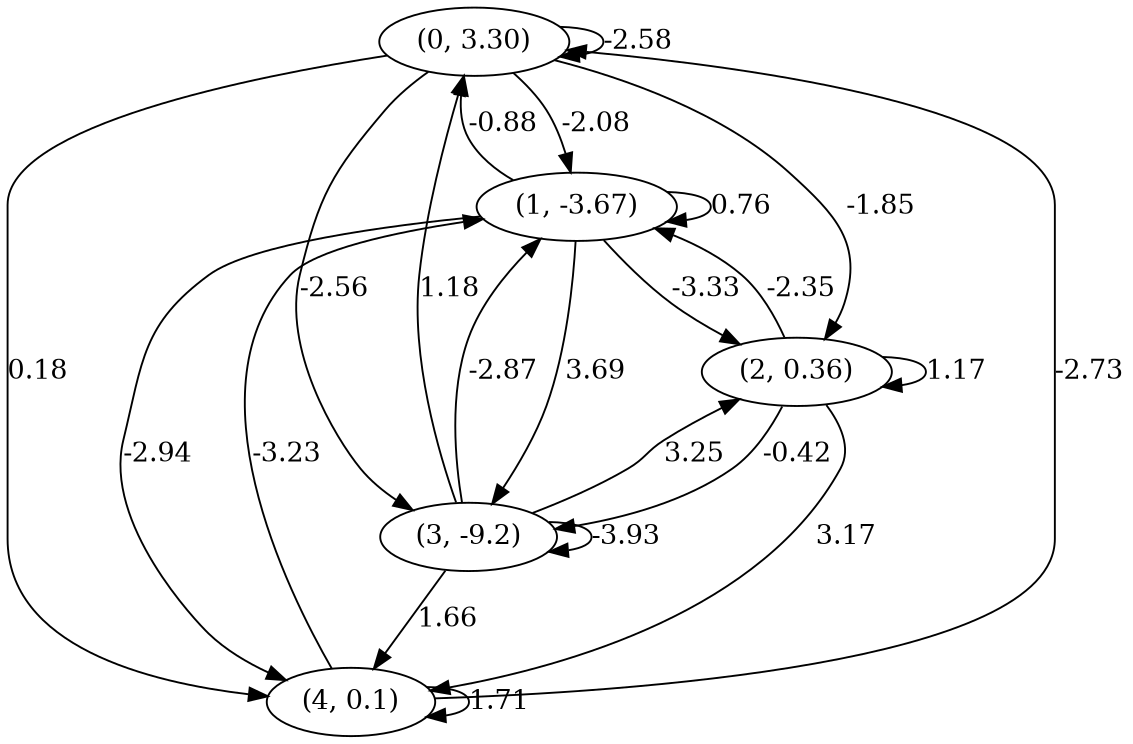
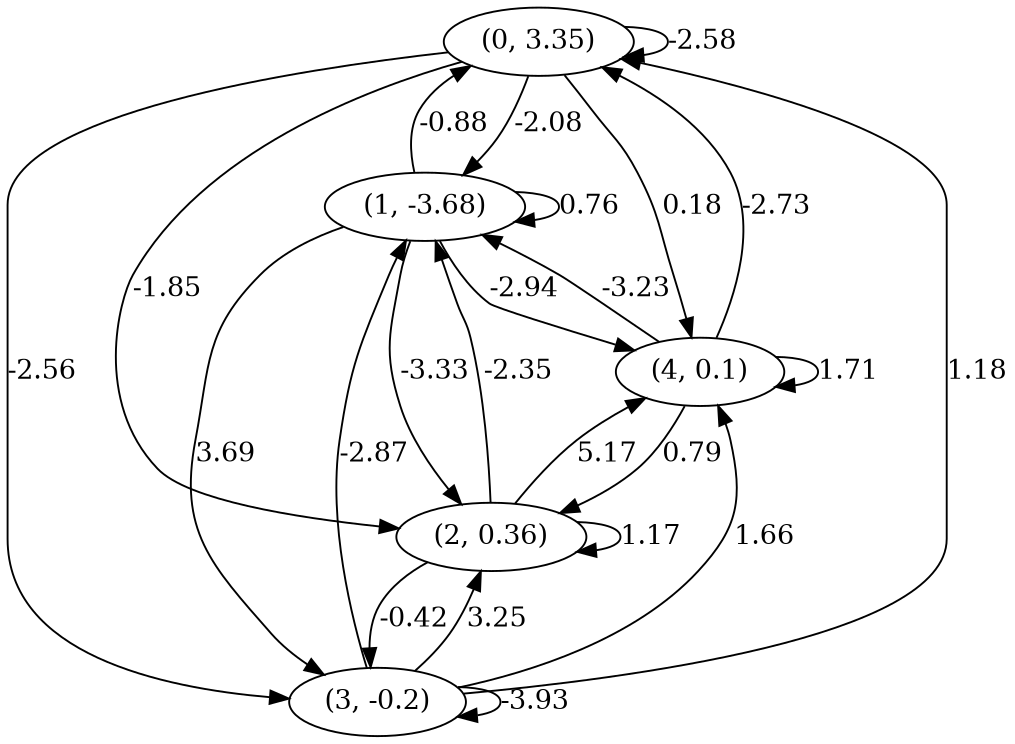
node "(0, 3.30)": label "(0, 3.30)" -> "(0, 3.35)"
node "(1, -3.67)": label "(1, -3.67)" -> "(1, -3.68)"
edge "(4, 0.1)" -> "(2, 0.36)": added, label "0.79"
node "(3, -9.2)": label "(3, -9.2)" -> "(3, -0.2)"
edge "(2, 0.36)" -> "(4, 0.1)": label "3.17" -> "5.17"
